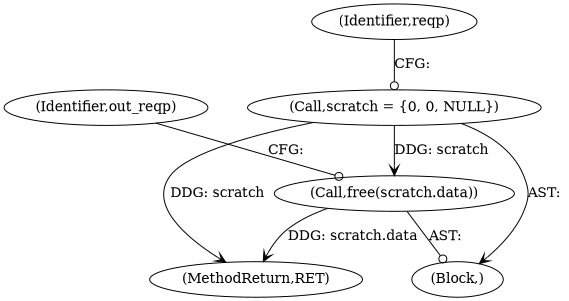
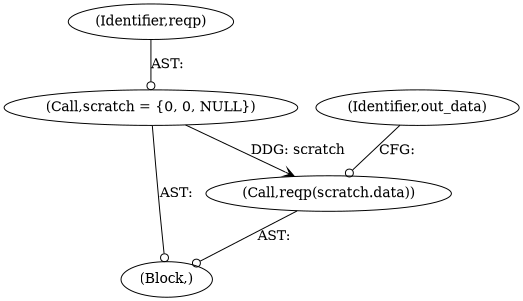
edge "(Identifier,reqp)" -> "(Call,scratch = {0, 0, NULL})": label "CFG: " -> "AST: "
node "(Identifier,out_reqp)": label "(Identifier,out_reqp)" -> "(Identifier,out_data)"
edge "(Call,scratch = {0, 0, NULL})" -> "(Block,)": arrowhead vee -> odot
node "(Call,free(scratch.data))": label "(Call,free(scratch.data))" -> "(Call,reqp(scratch.data))"
node "(MethodReturn,RET)": removed
